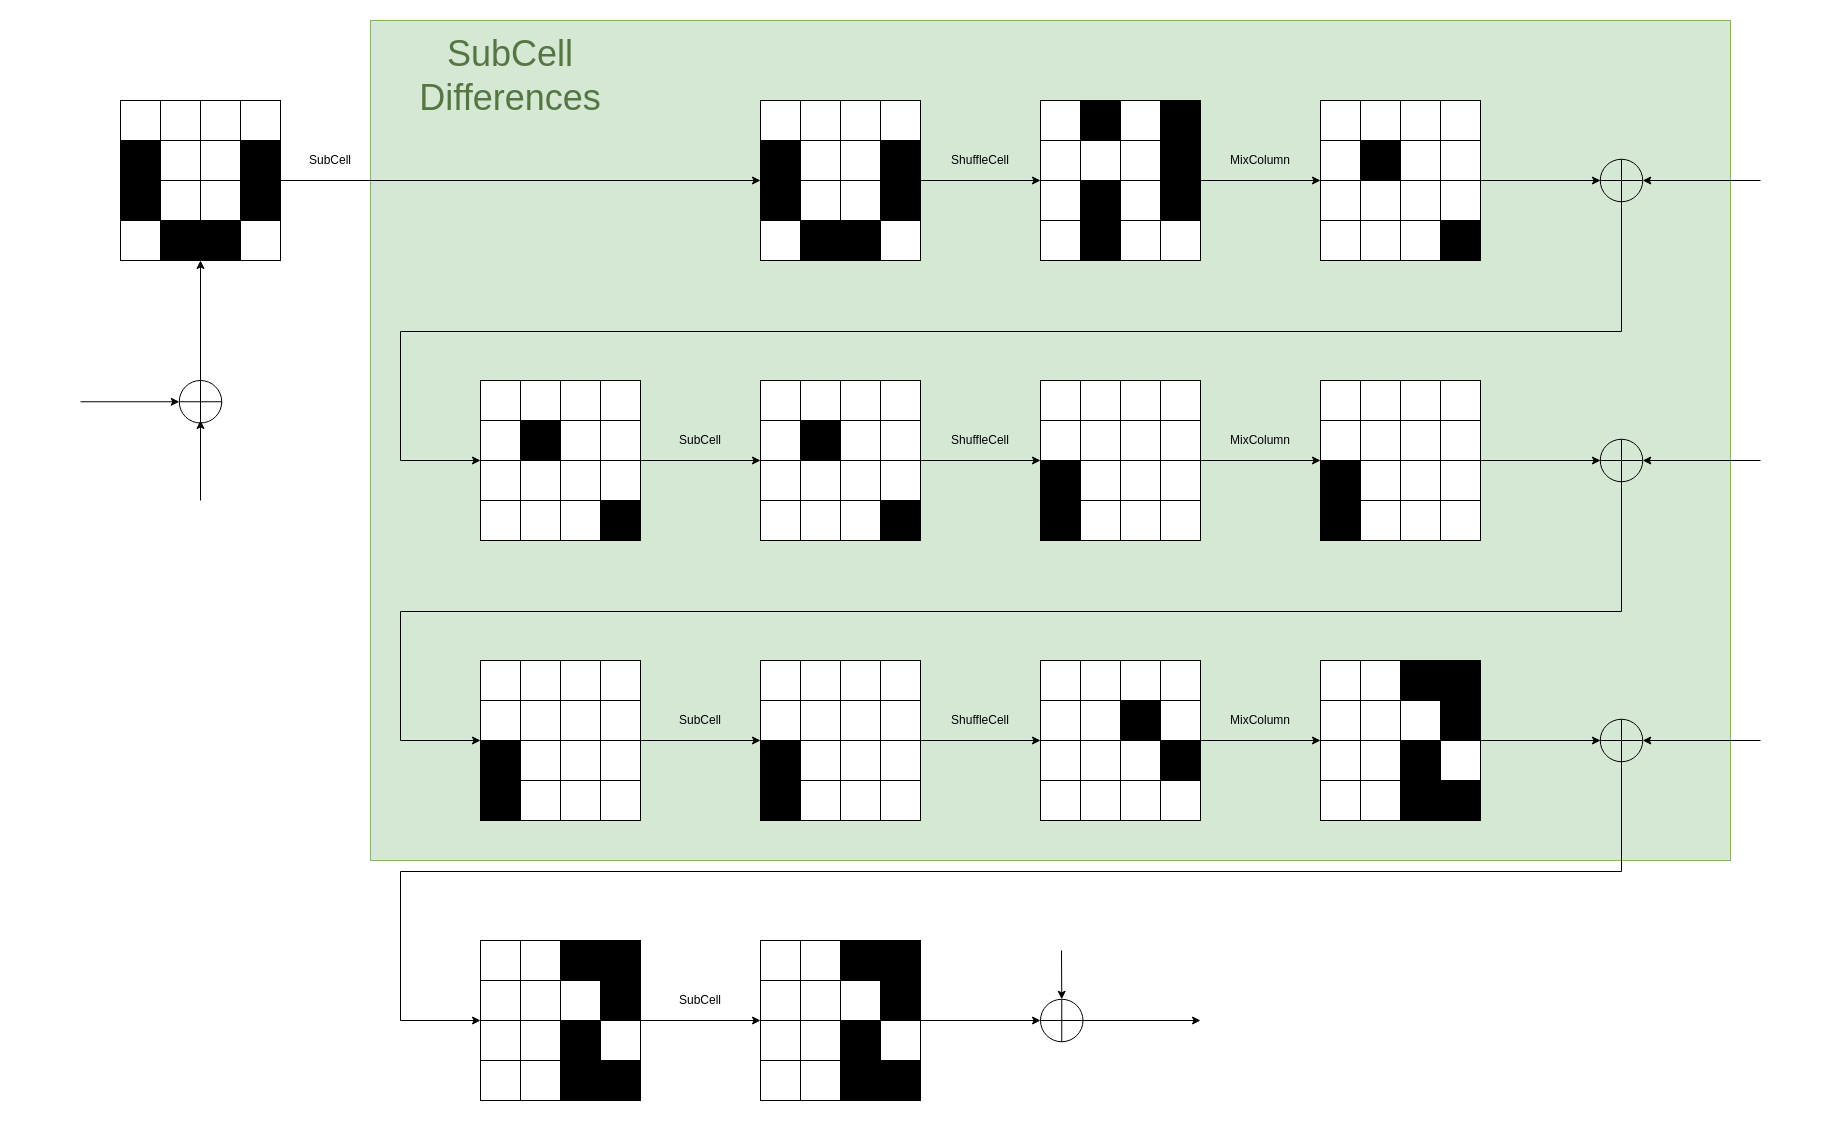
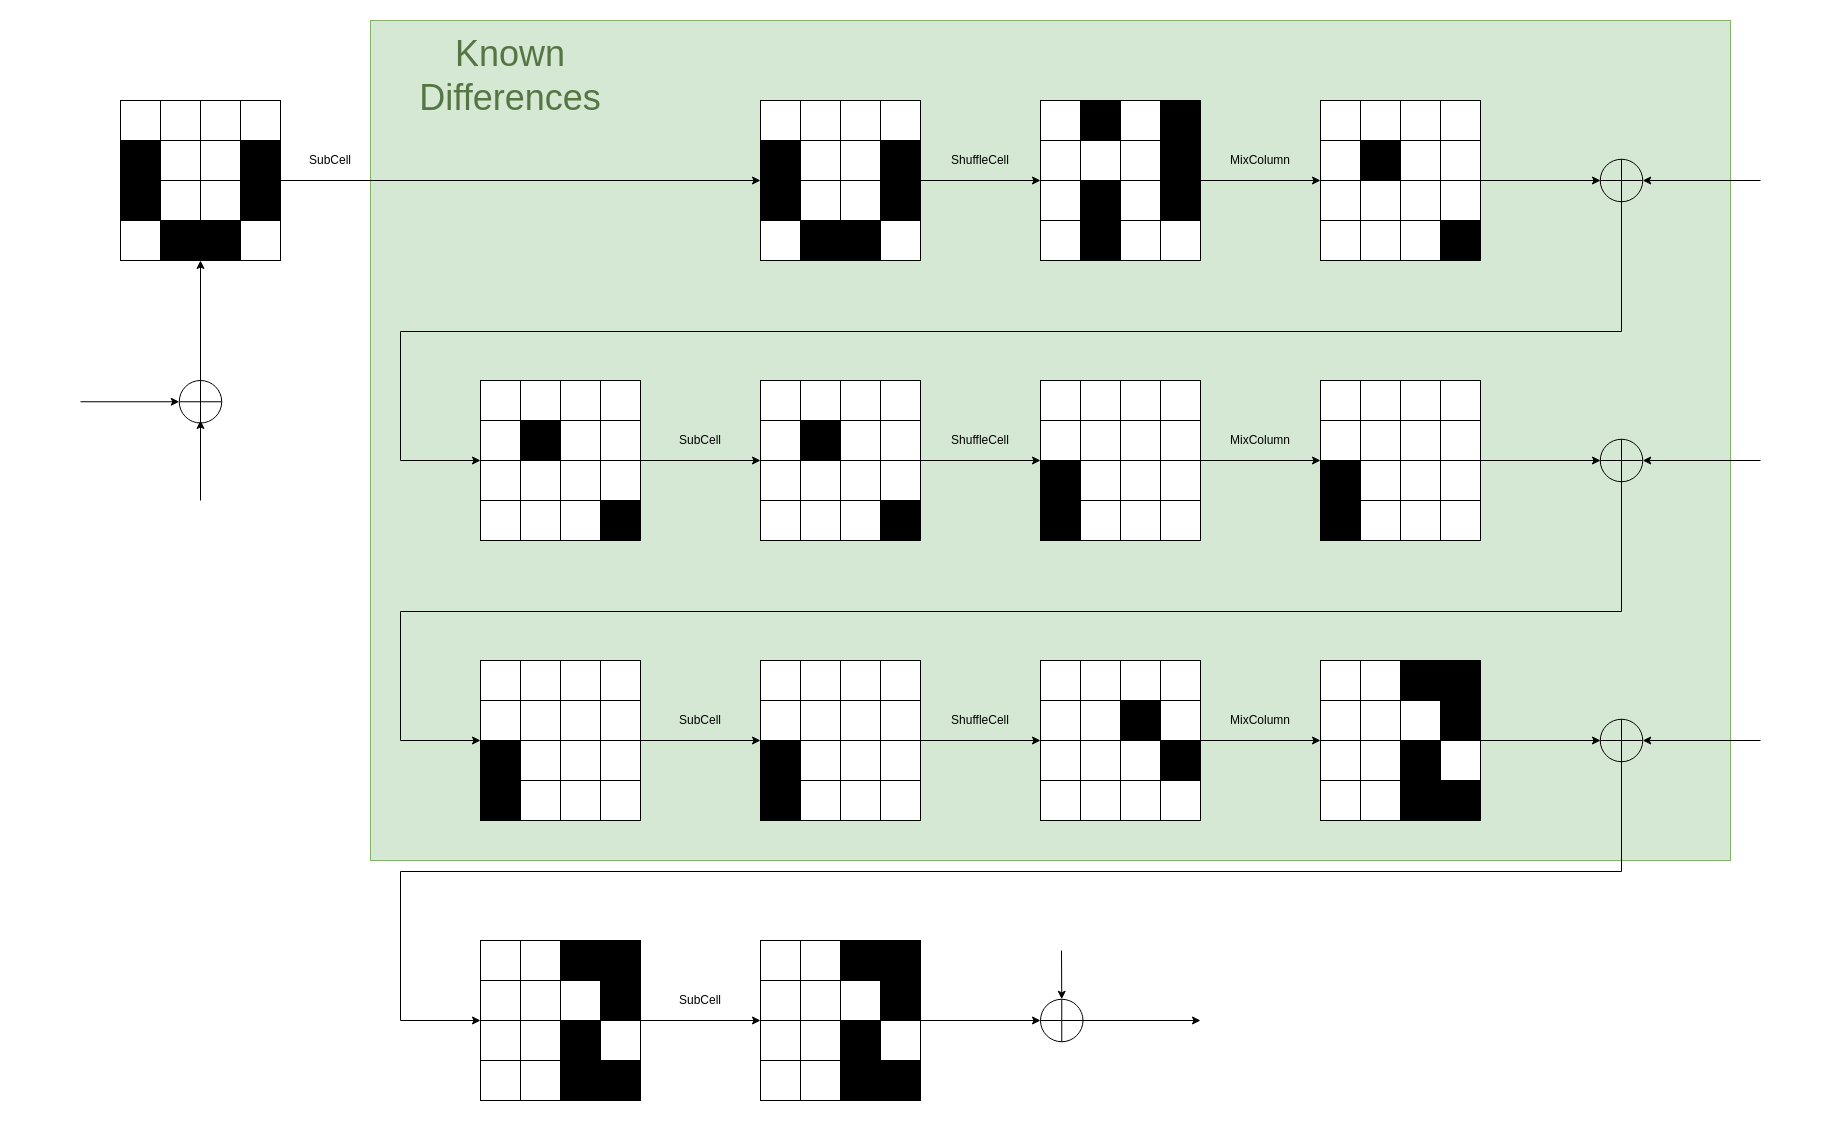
node "SubCell Differences": label "SubCell Differences" -> "Known Differences"
